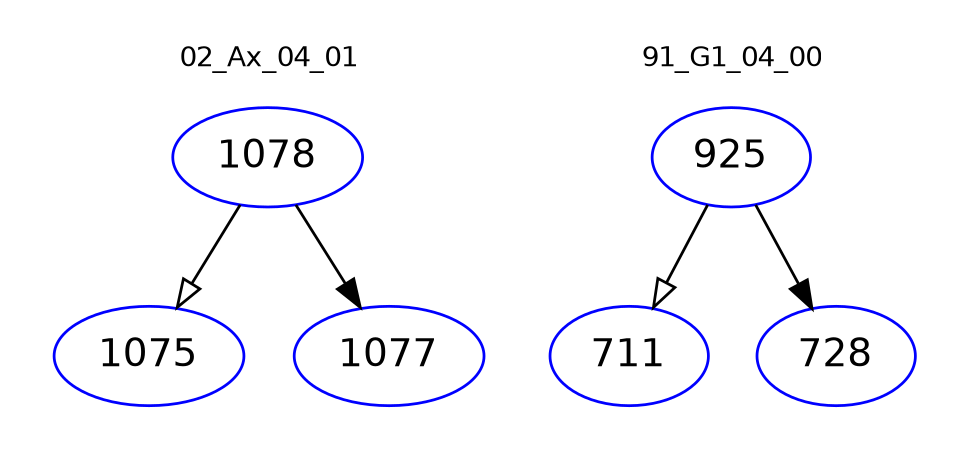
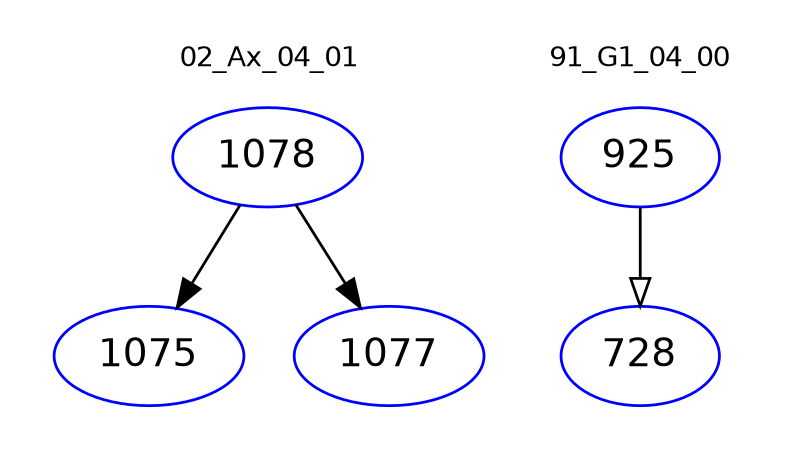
edge "1078" -> "1075": arrowhead onormal -> normal
edge "925" -> "728": arrowhead normal -> onormal
node "711": removed
